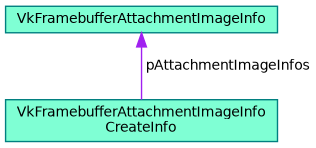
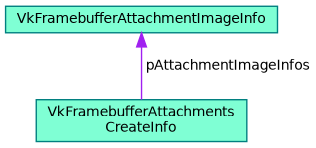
node "VkFramebufferAttachmentImageInfo CreateInfo": label "VkFramebufferAttachmentImageInfo CreateInfo" -> "VkFramebufferAttachments CreateInfo"
